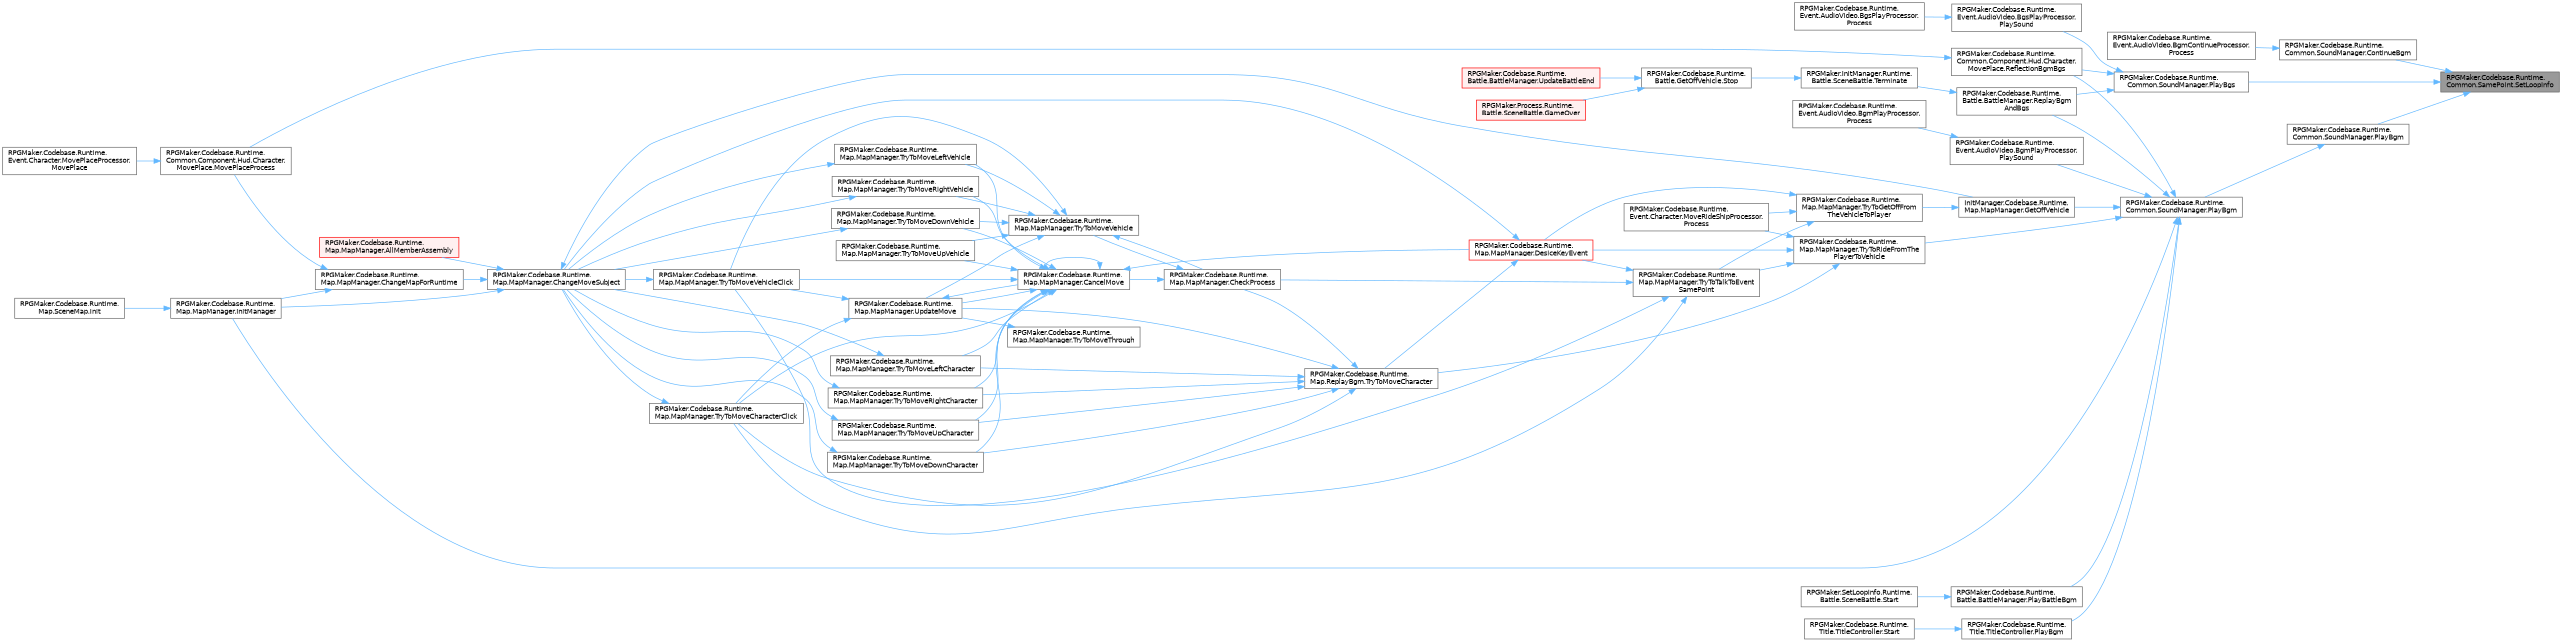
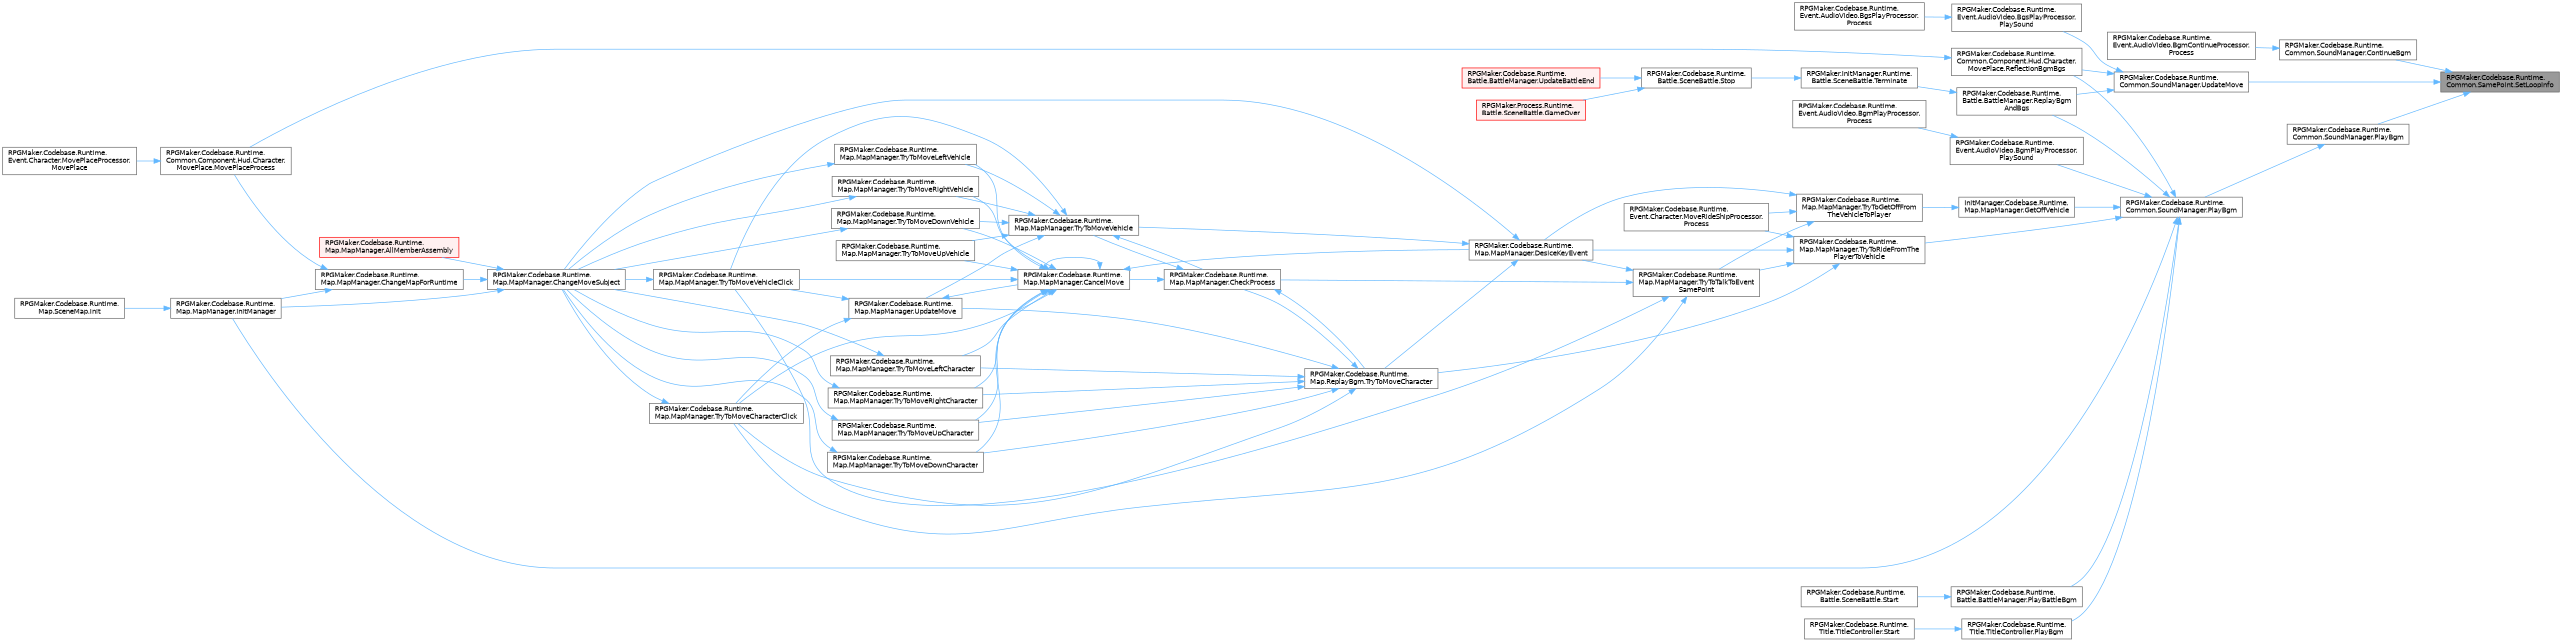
edge "InitManager.Codebase.Runtime. Map.MapManager.GetOffVehicle" -> "RPGMaker.Codebase.Runtime. Map.MapManager.ChangeMoveSubject": removed
node "RPGMaker.Codebase.Runtime. Battle.GetOffVehicle.Stop": label "RPGMaker.Codebase.Runtime. Battle.GetOffVehicle.Stop" -> "RPGMaker.Codebase.Runtime. Battle.SceneBattle.Stop"
node "RPGMaker.Codebase.Runtime. Common.SoundManager.PlayBgs": label "RPGMaker.Codebase.Runtime. Common.SoundManager.PlayBgs" -> "RPGMaker.Codebase.Runtime. Common.SoundManager.UpdateMove"
edge "RPGMaker.Codebase.Runtime. Map.MapManager.TryToMoveVehicle" -> "RPGMaker.Codebase.Runtime. Map.MapManager.DesiceKeyEvent": added
node "RPGMaker.Codebase.Runtime. Map.MapManager.DesiceKeyEvent": color red -> grey40
edge "RPGMaker.Codebase.Runtime. Map.MapManager.UpdateMove" -> "RPGMaker.Codebase.Runtime. Map.MapManager.CancelMove": removed
edge "RPGMaker.Codebase.Runtime. Map.ReplayBgm.TryToMoveCharacter" -> "RPGMaker.Codebase.Runtime. Map.MapManager.CheckProcess": added
node "RPGMaker.Codebase.Runtime. Map.MapManager.TryToMoveThrough": removed
node "RPGMaker.SetLoopInfo.Runtime. Battle.SceneBattle.Start": label "RPGMaker.SetLoopInfo.Runtime. Battle.SceneBattle.Start" -> "RPGMaker.Codebase.Runtime. Battle.SceneBattle.Start"
